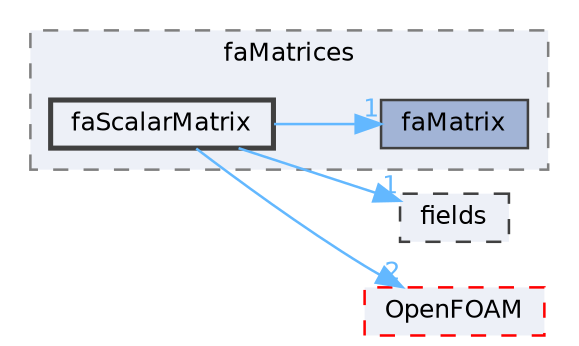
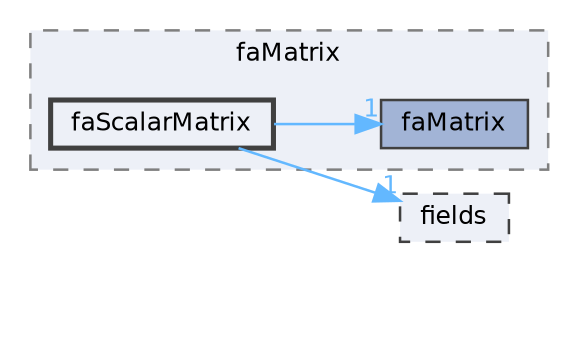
cluster "faMatrices": label "faMatrices" -> "faMatrix"
node "OpenFOAM": removed
